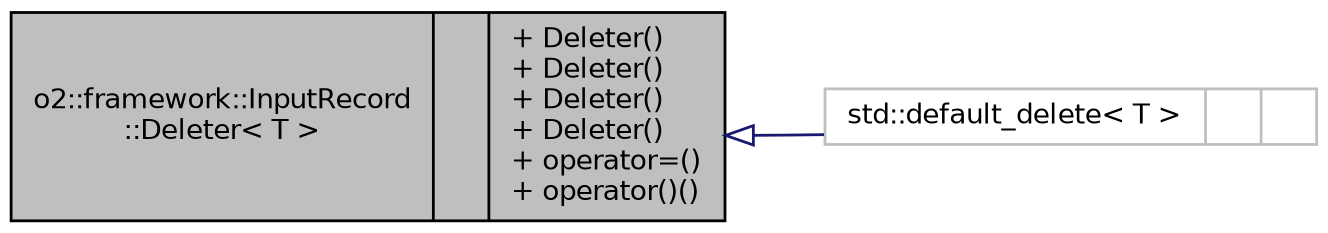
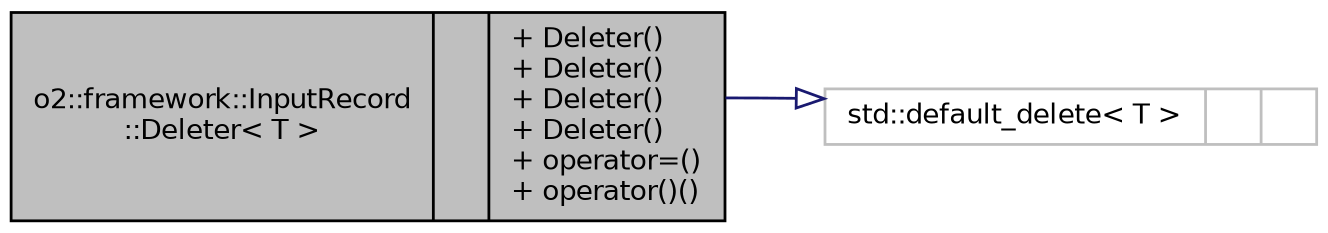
edge "std::default_delete< T >" -> "o2::framework::InputRecord": reversed
